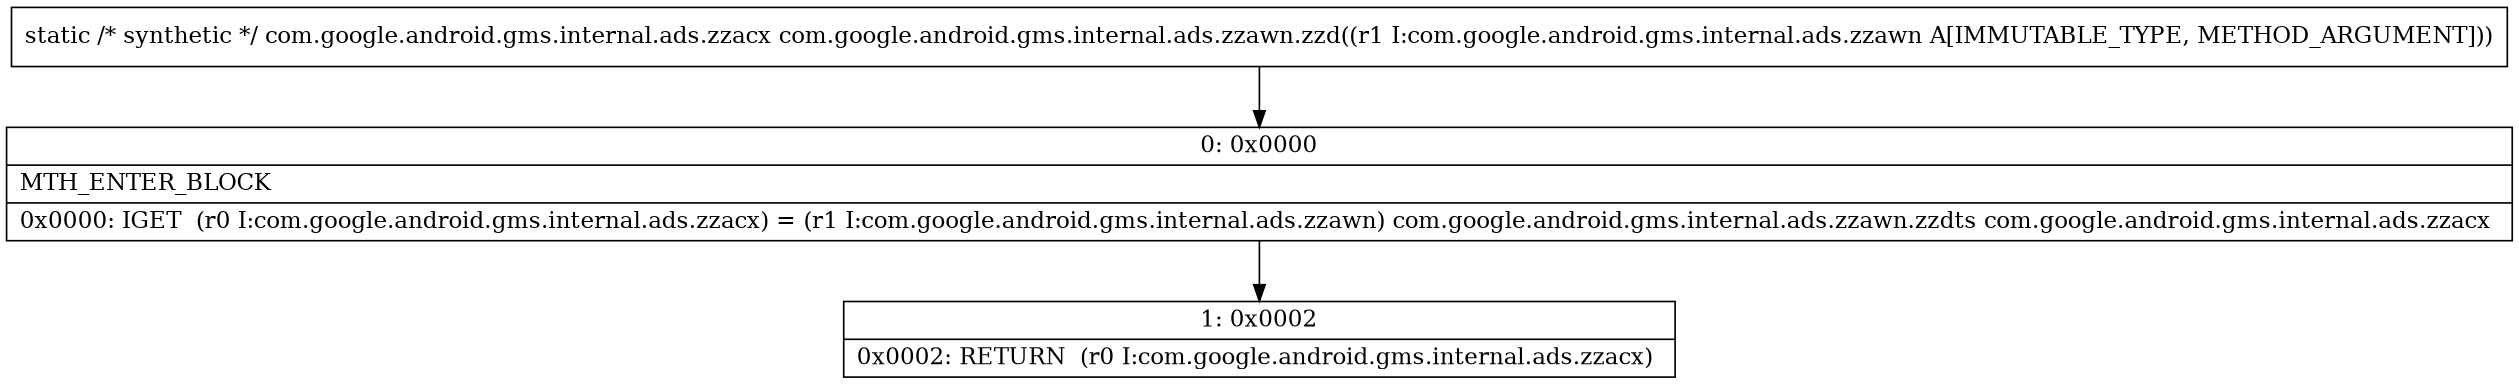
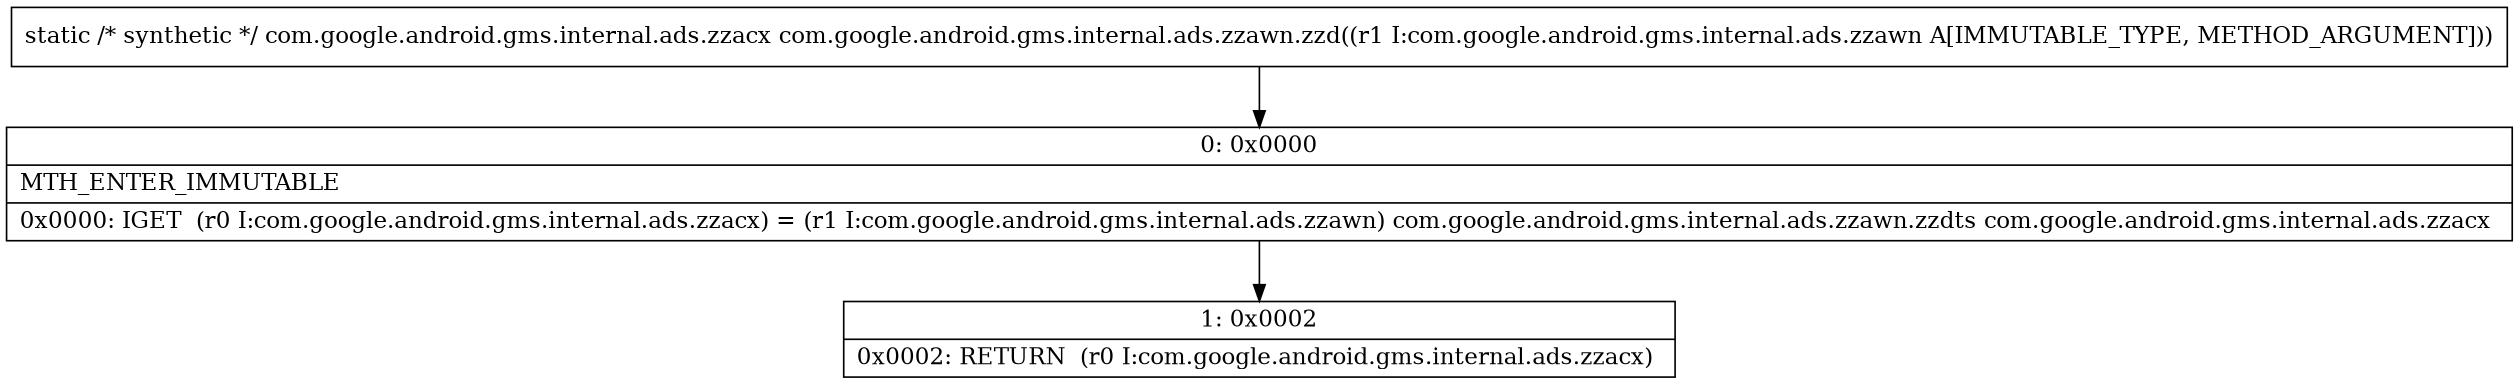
node "0: 0x0000": text "MTH_ENTER_BLOCK" -> "MTH_ENTER_IMMUTABLE"
